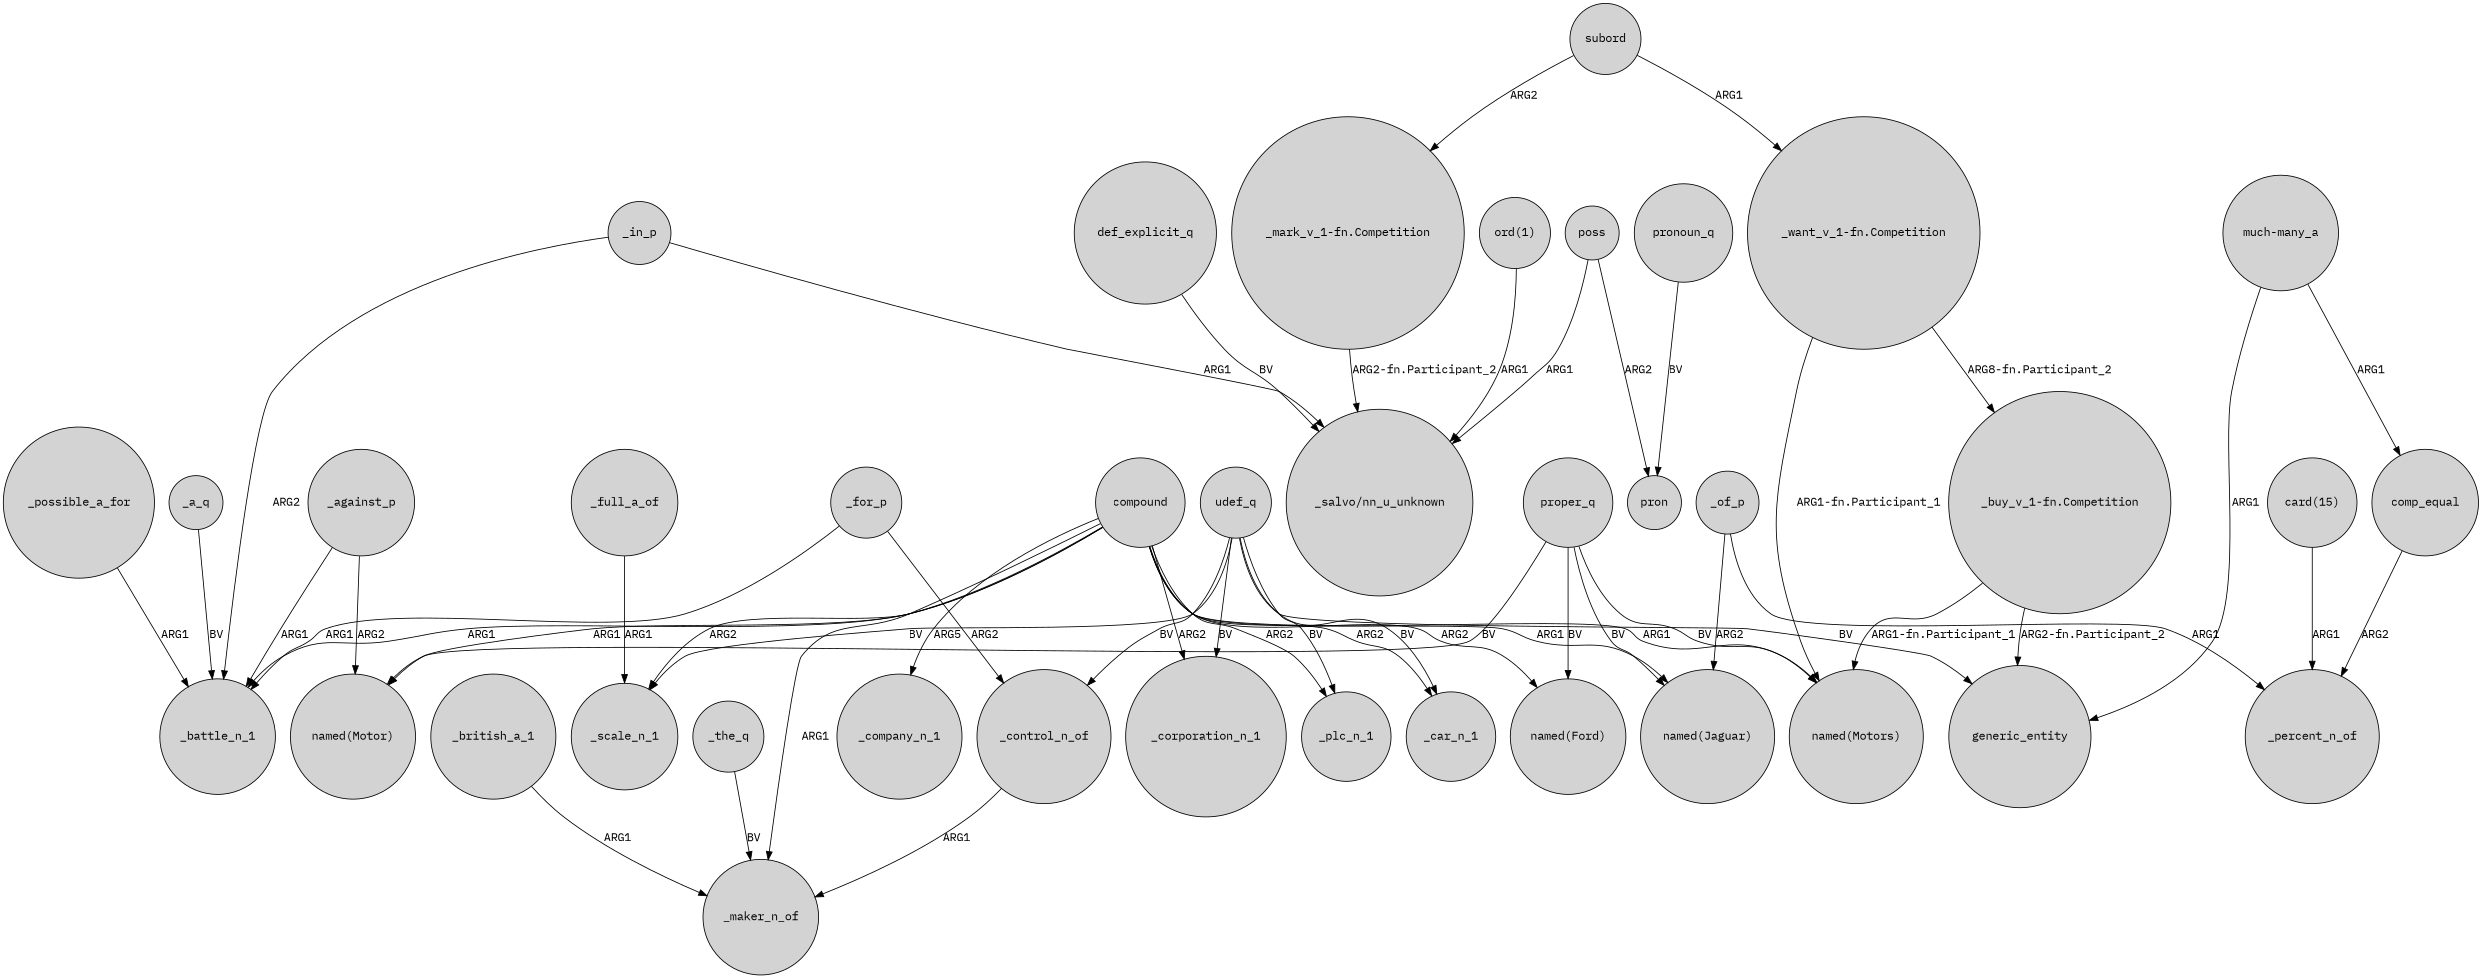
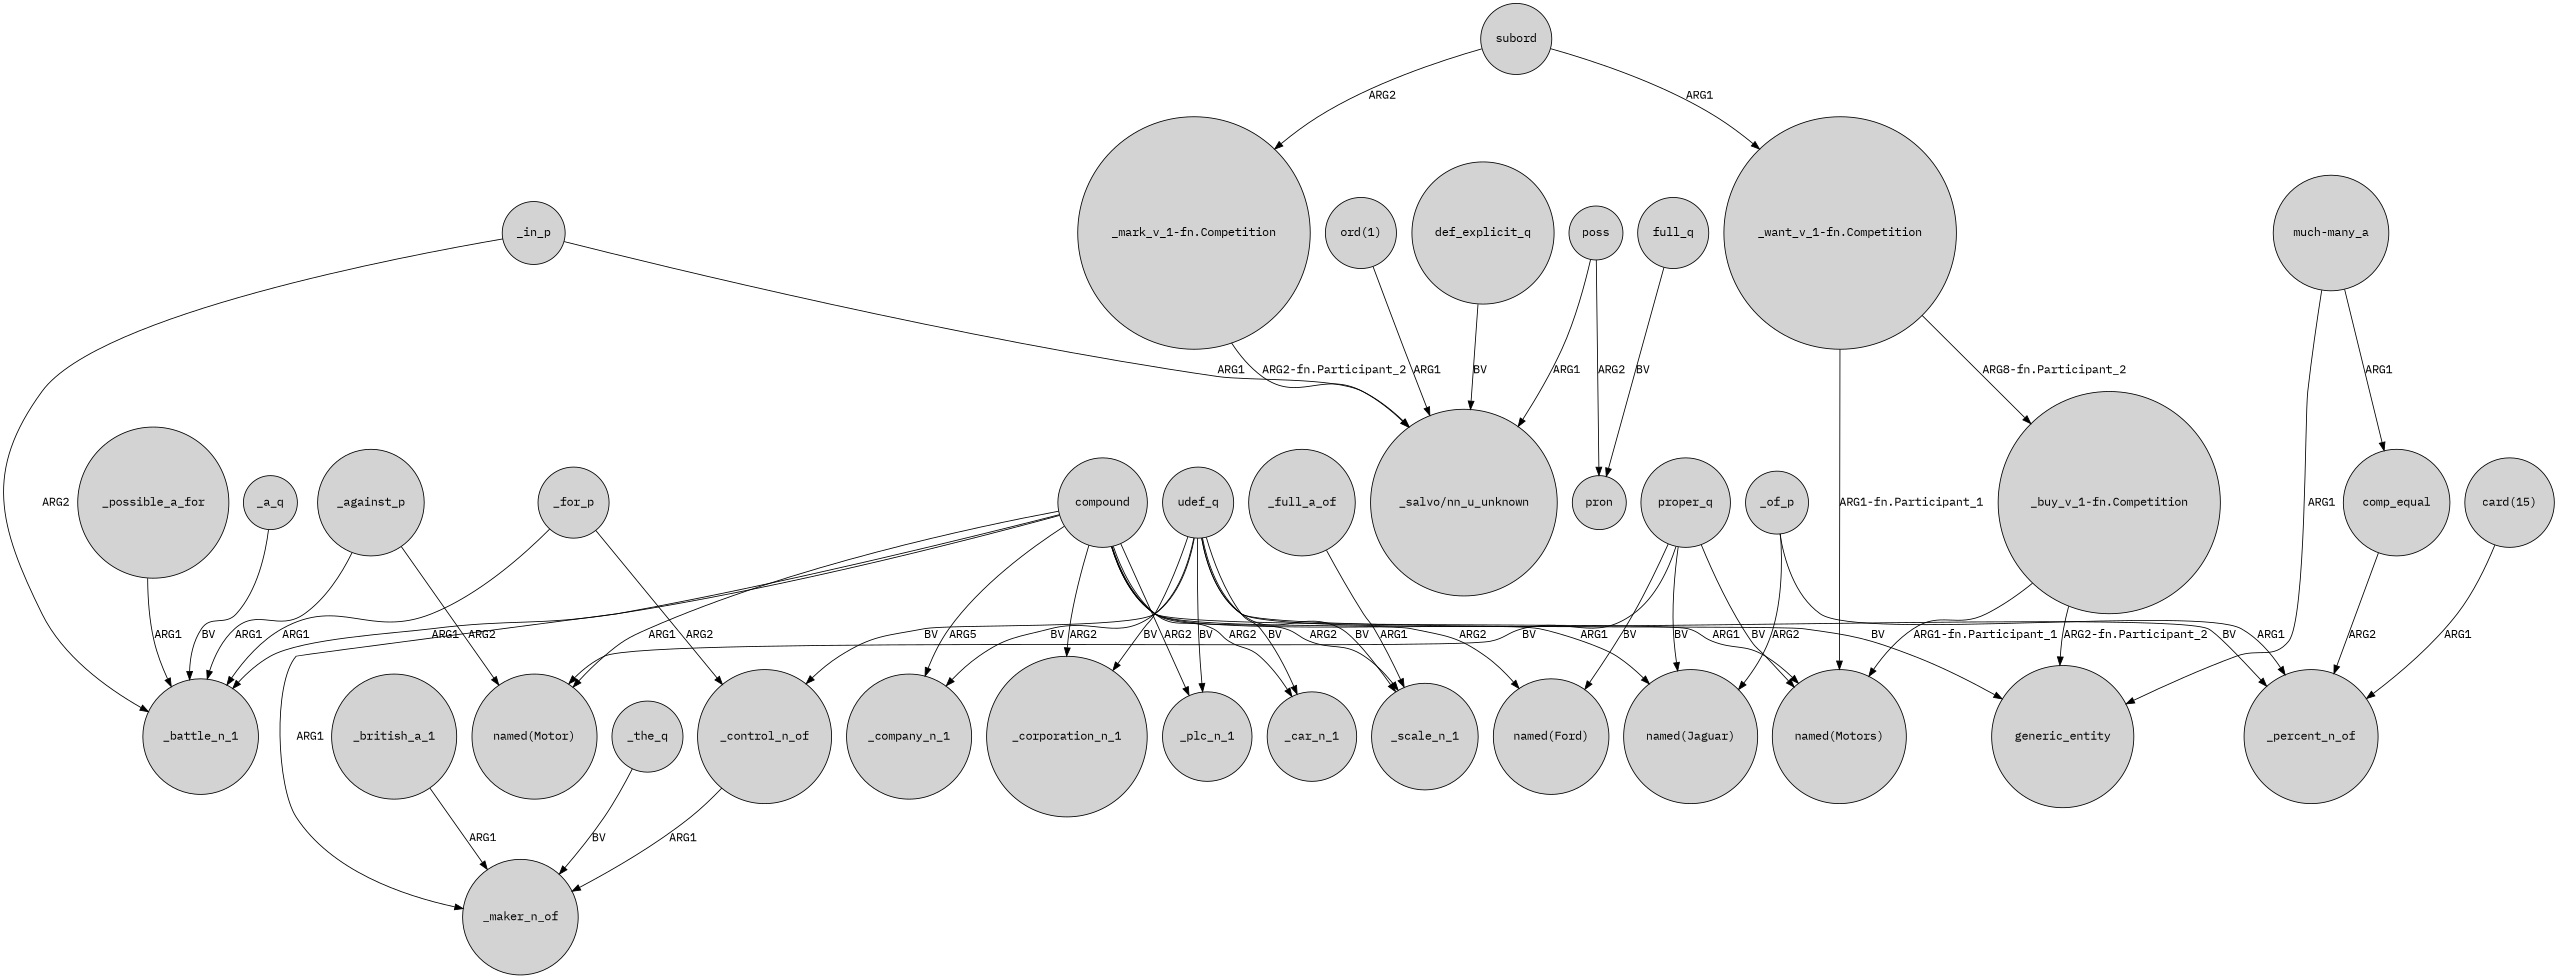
node "pronoun_q": label "pronoun_q" -> "full_q"
edge "udef_q" -> "_percent_n_of": added, label "BV"
edge "udef_q" -> "_company_n_1": added, label "BV"
